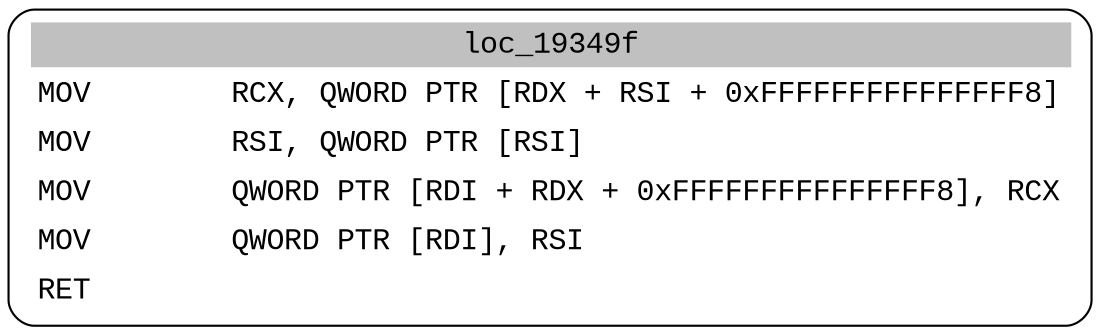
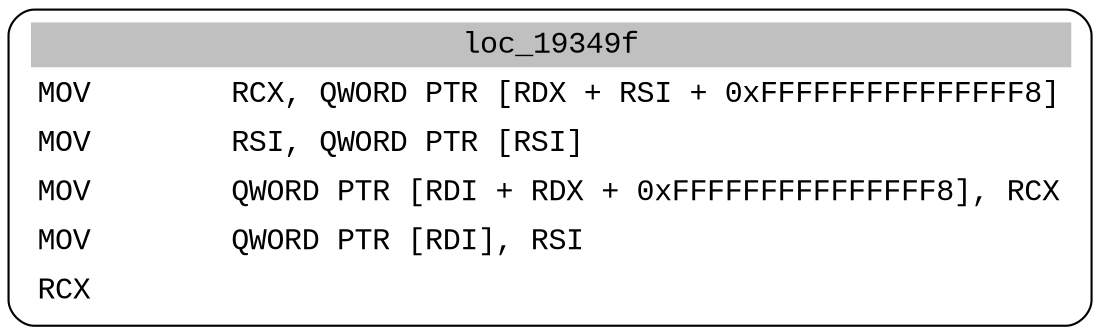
node "loc_19349f": text "RET" -> "RCX"
